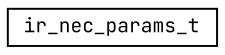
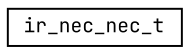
node "ir_nec_params_t": label "ir_nec_params_t" -> "ir_nec_nec_t"
